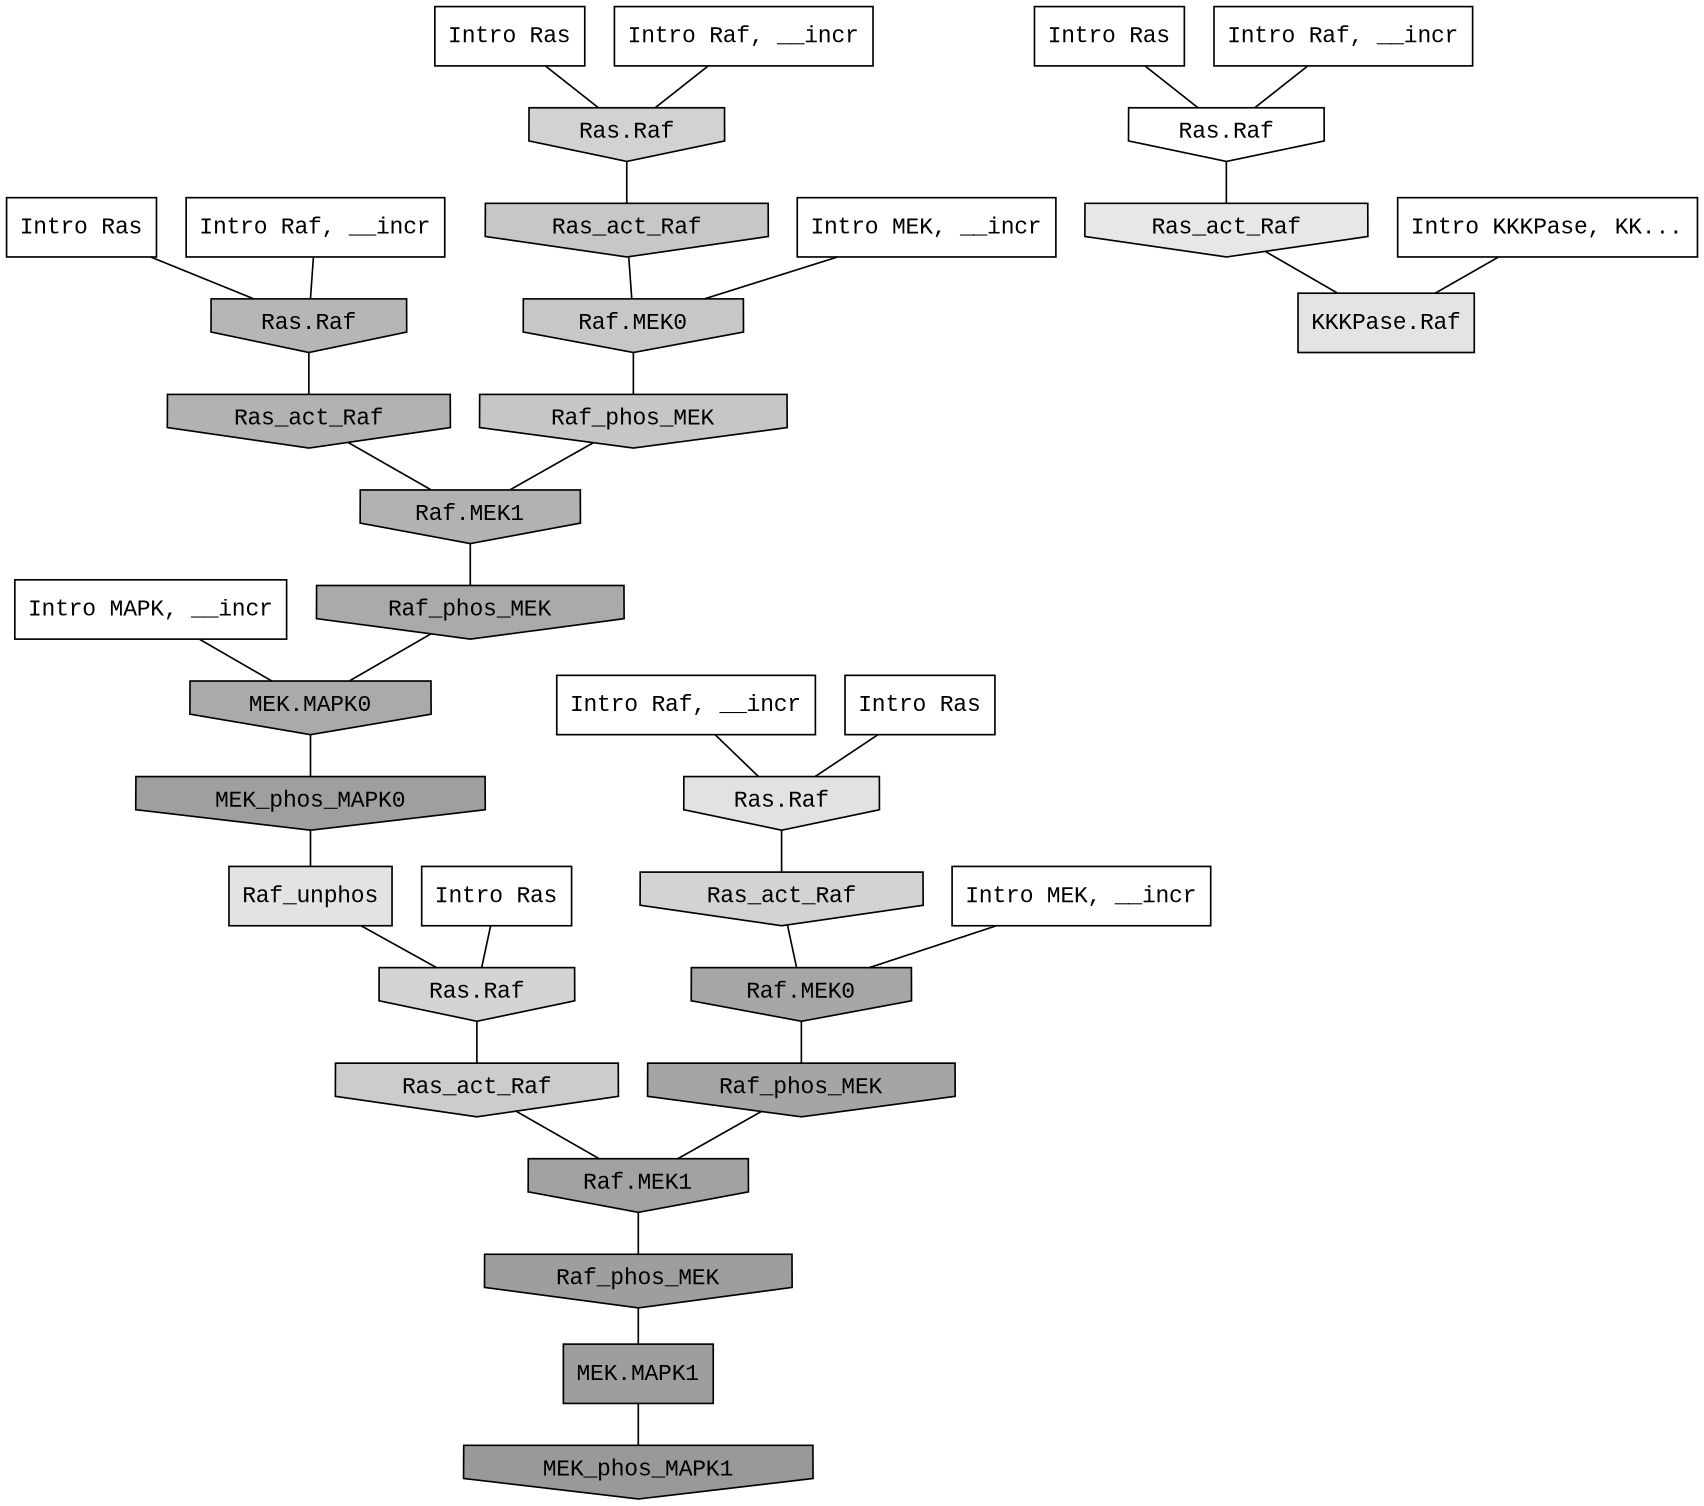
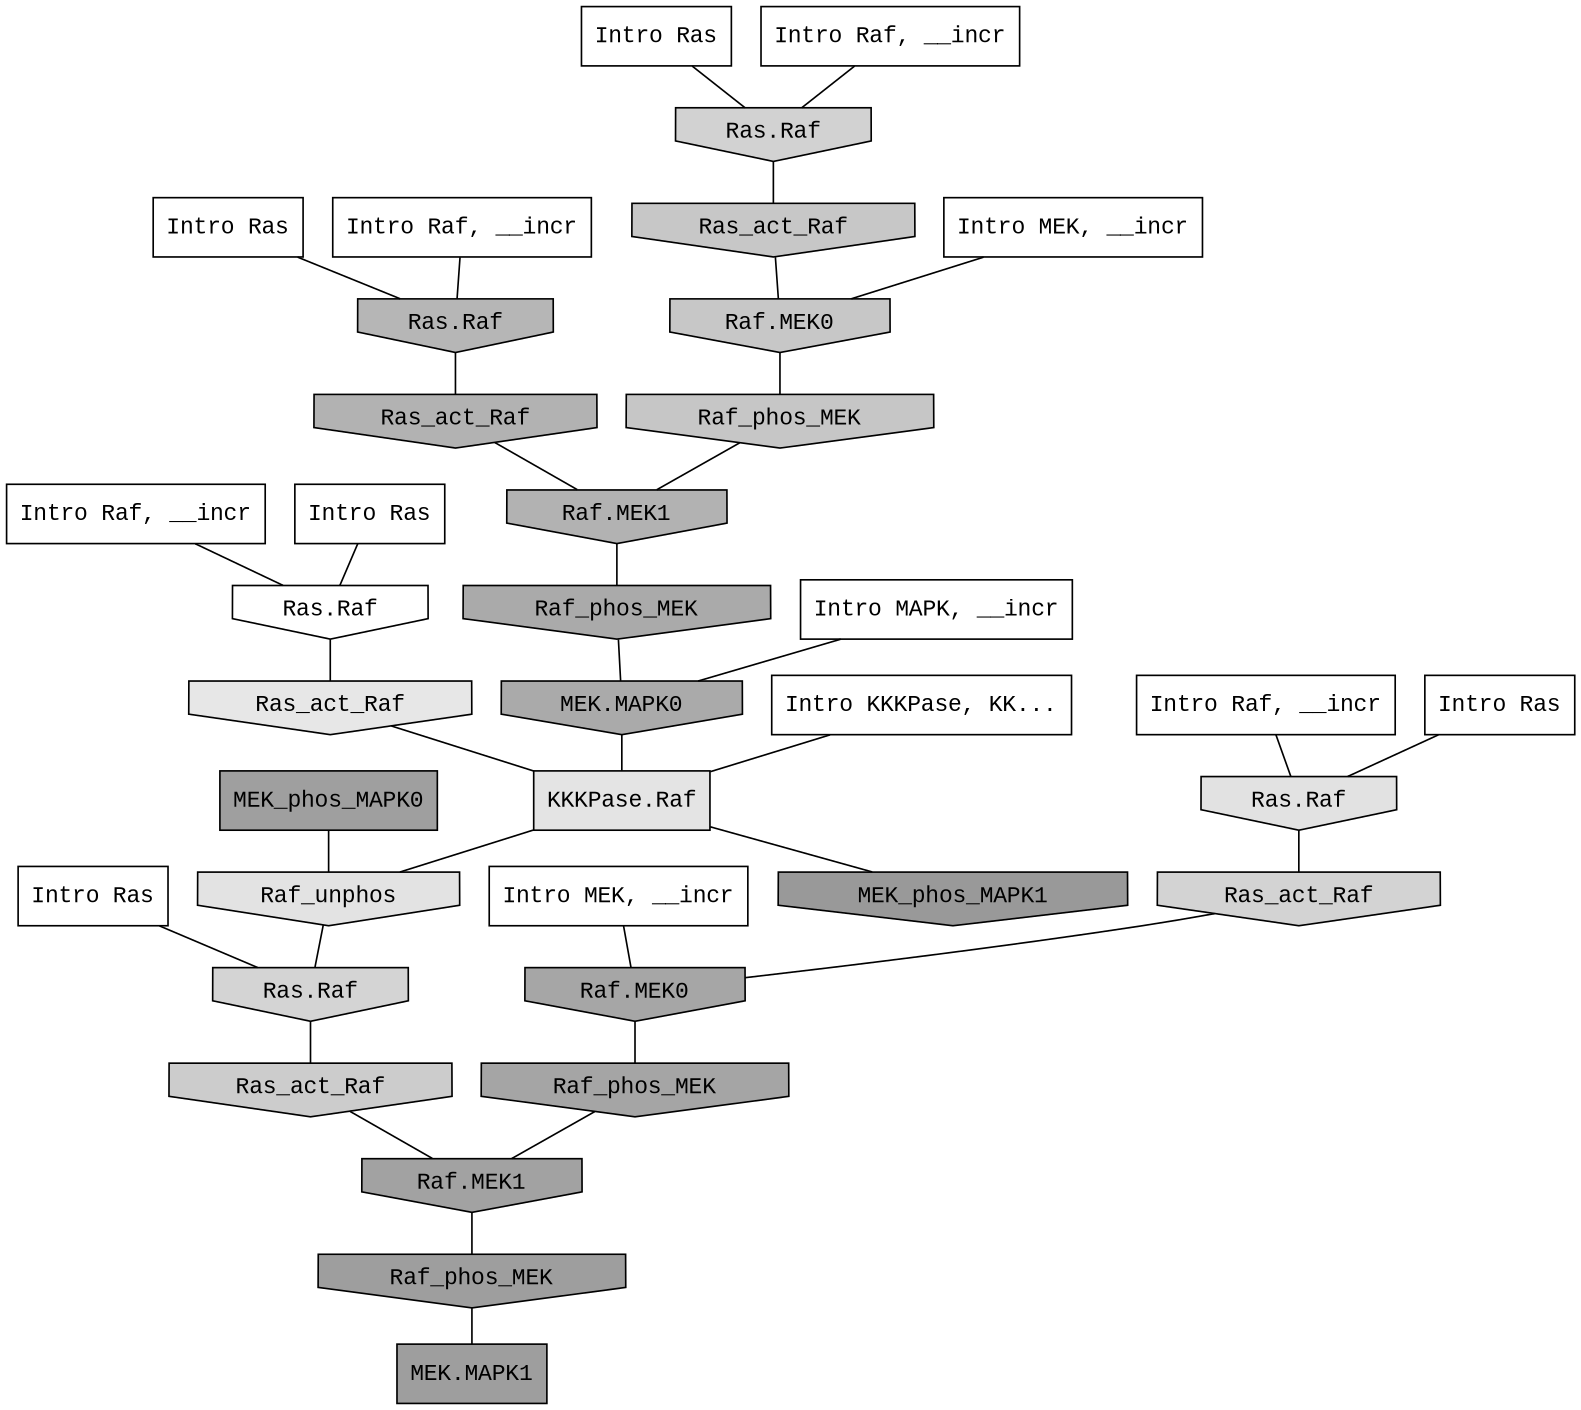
edge "MEK.MAPK0" -- "MEK_phos_MAPK0": now "MEK.MAPK0" -- "KKKPase.Raf"
node "MEK_phos_MAPK0": shape invhouse -> box
edge "KKKPase.Raf" -- "Raf_unphos": added
node "Raf_unphos": shape box -> invhouse
edge "MEK.MAPK1" -- "MEK_phos_MAPK1": now "KKKPase.Raf" -- "MEK_phos_MAPK1"
